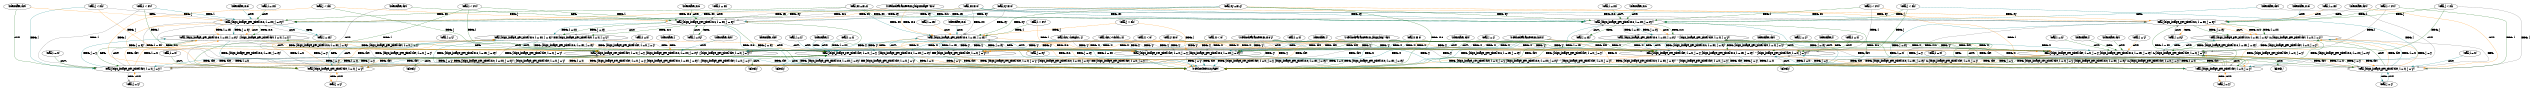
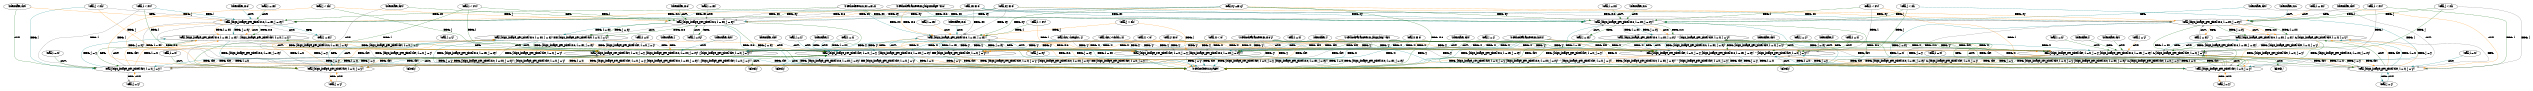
node "(Call,sx += -x)": label "(Call,sx += -x)" -> "(MethodReturn,sx += -x)"
